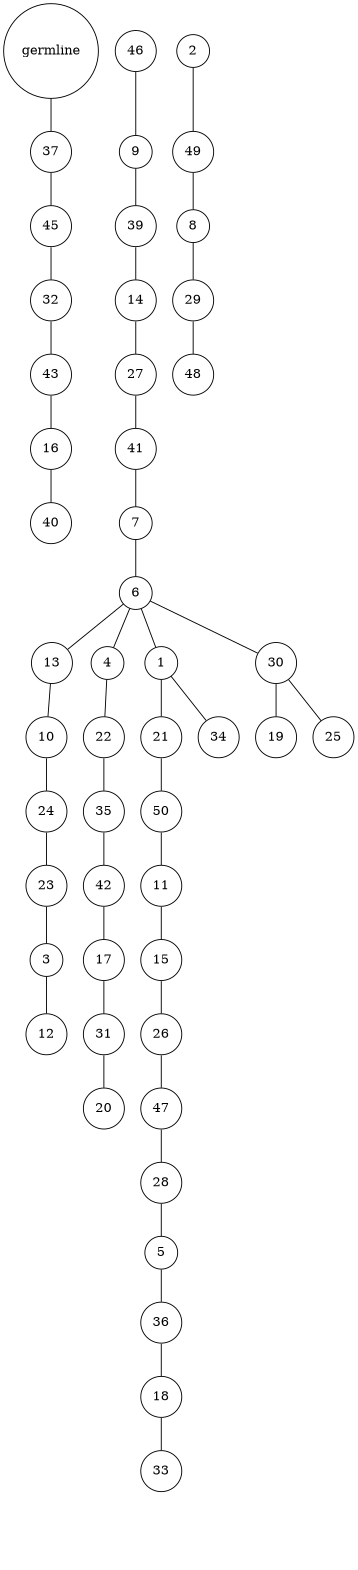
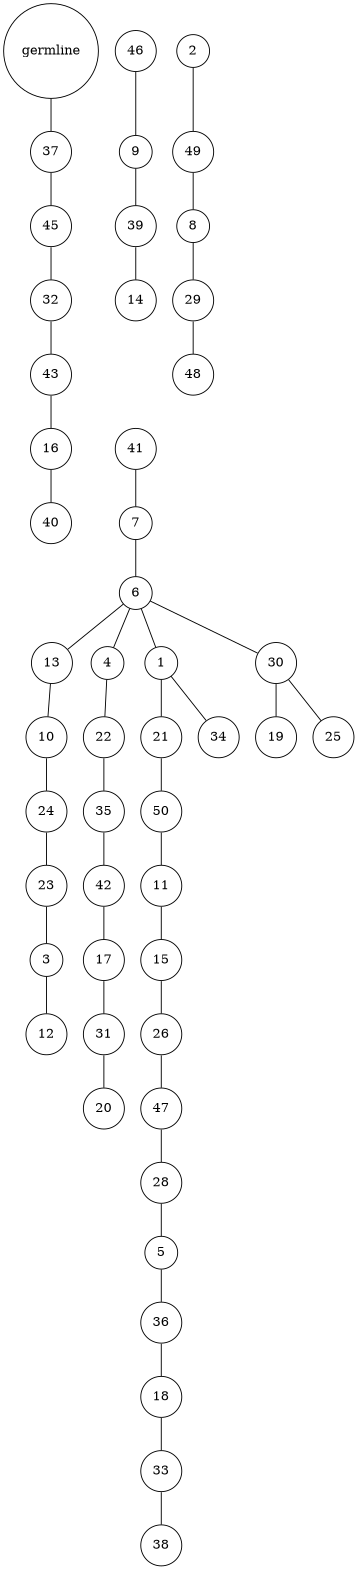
node "27": removed
node "38": added
